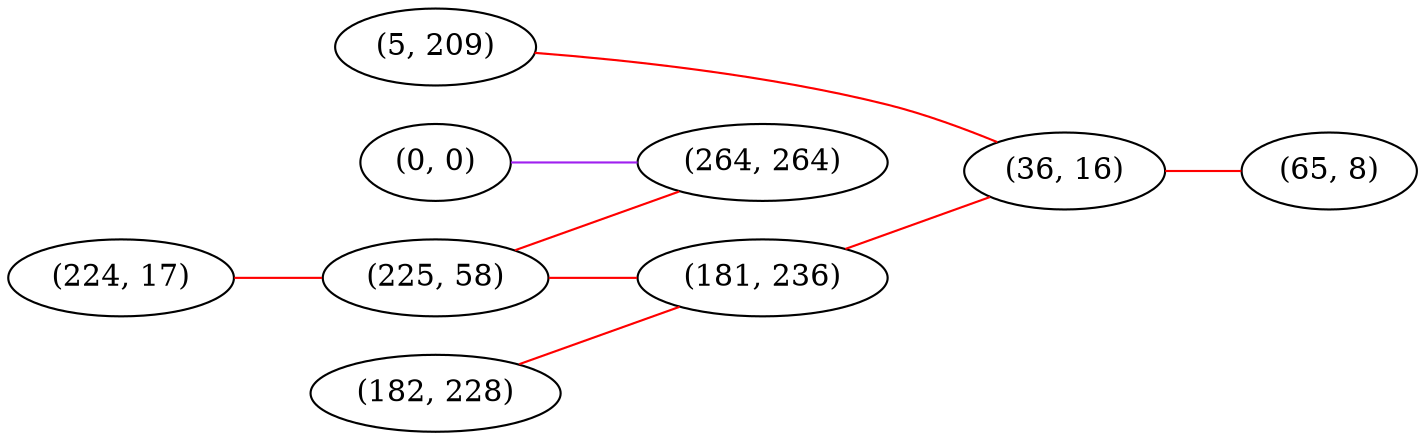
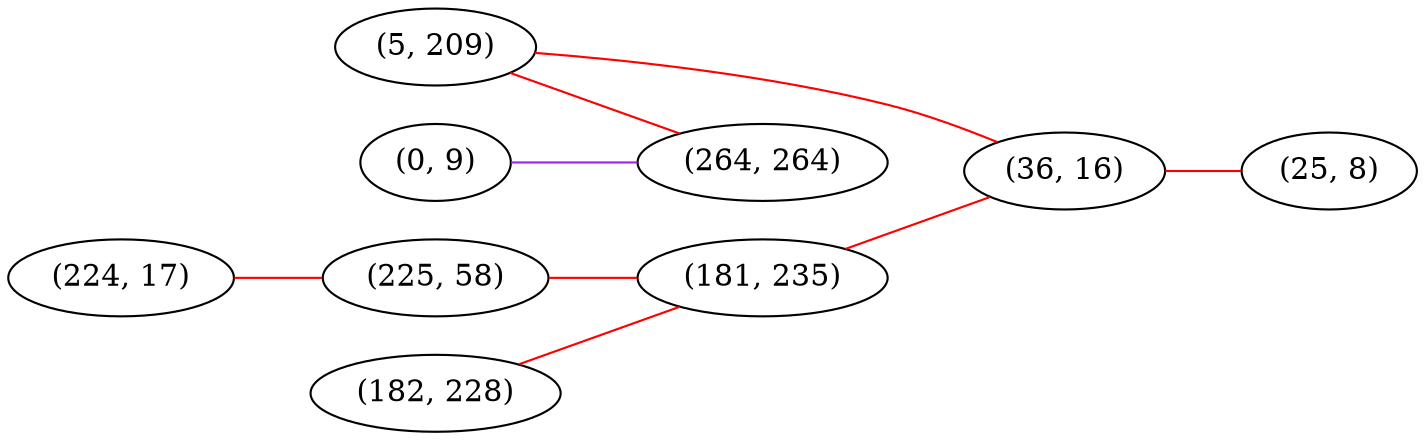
node "(0, 0)": label "(0, 0)" -> "(0, 9)"
node "(65, 8)": label "(65, 8)" -> "(25, 8)"
edge "(264, 264)" -- "(225, 58)": now "(264, 264)" -- "(5, 209)"
node "(181, 236)": label "(181, 236)" -> "(181, 235)"
